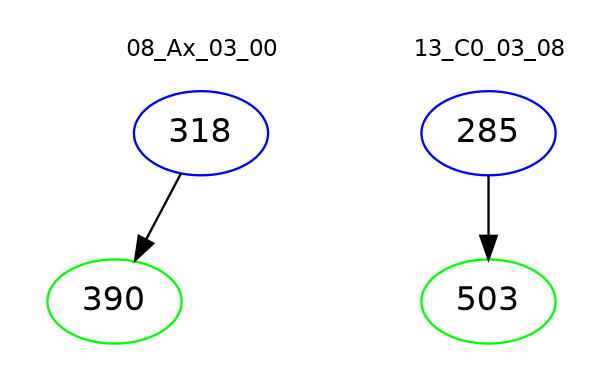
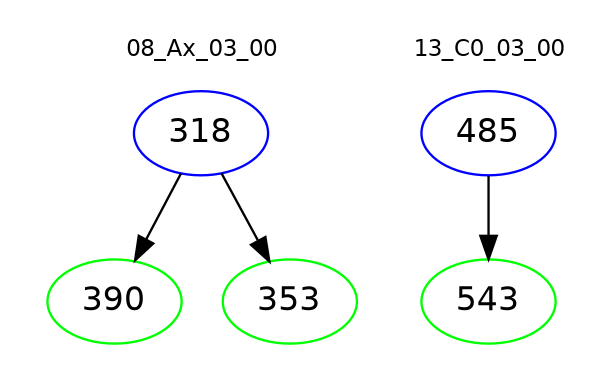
cluster "13_C0_03_08": label "13_C0_03_08" -> "13_C0_03_00"
node "285": label "285" -> "485"
node "353": added
node "503": label "503" -> "543"
